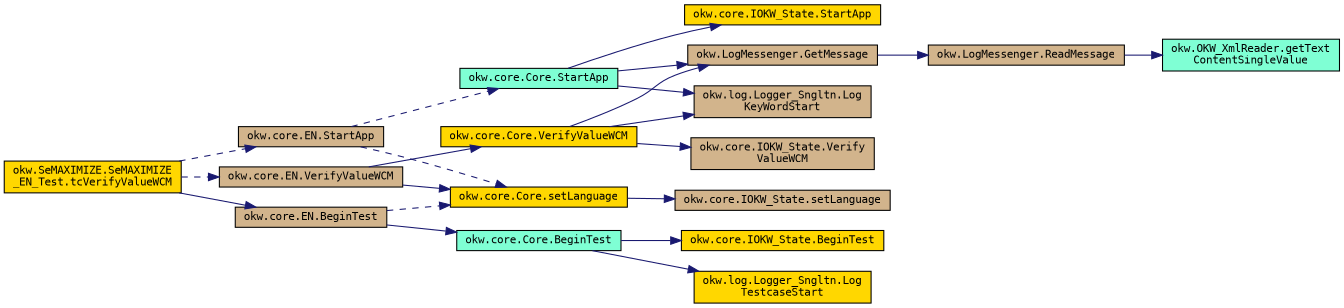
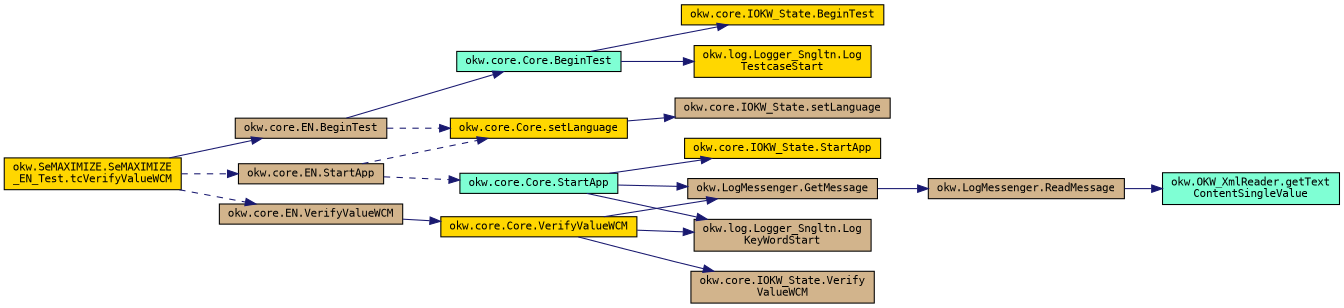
edge "okw.core.EN.VerifyValueWCM" -> "okw.core.Core.setLanguage": removed
